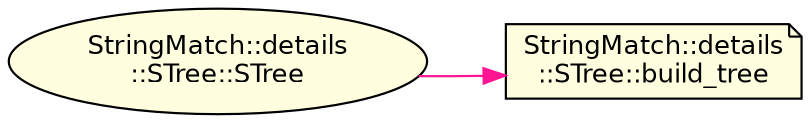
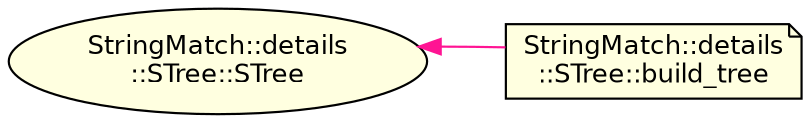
edge "StringMatch::details ::STree::STree" -> "StringMatch::details ::STree::build_tree": reversed
